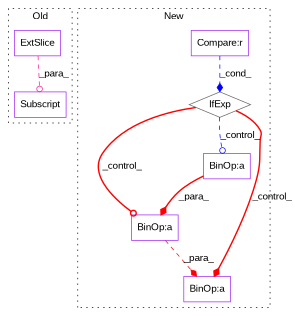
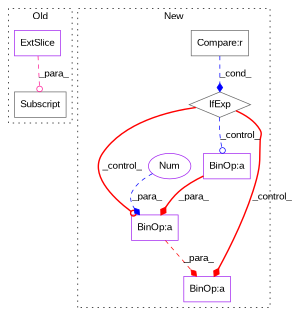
node "Compare:r": color purple -> gray40
node "Subscript": color purple -> gray40
node "Num": added
